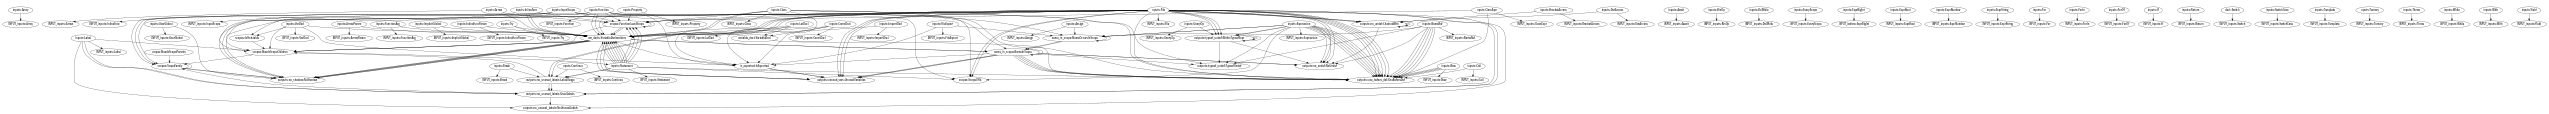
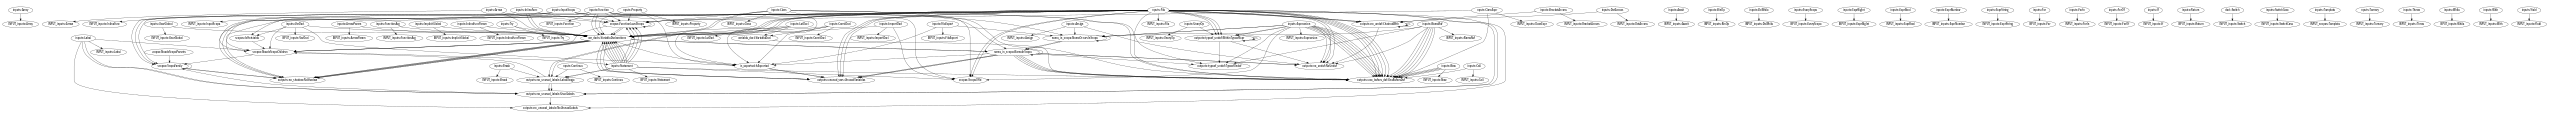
node "INPUT_before::ExprBigInt": label "INPUT_before::ExprBigInt" -> "INPUT_inputs::ExprBigInt"
node "INPUT_inputs::Template": label "INPUT_inputs::Template" -> "INPUT_scopes::Template"
edge "inputs::Assign" -> "outputs::no_undef::NoUndef": added
edge "inputs::ImportDecl" -> "scopes::ScopeOfId": added
edge "inputs::UserGlobal" -> "outputs::no_shadow::NoShadow": now "inputs::UserGlobal" -> "var_decls::VariableDeclarations"
